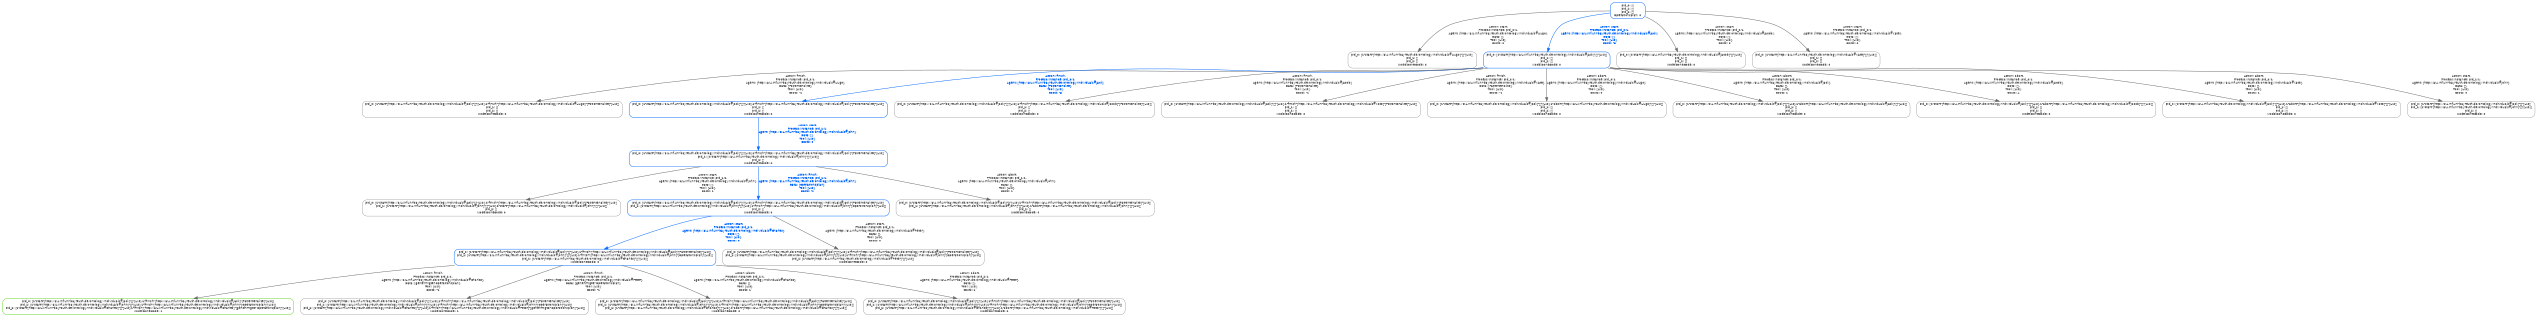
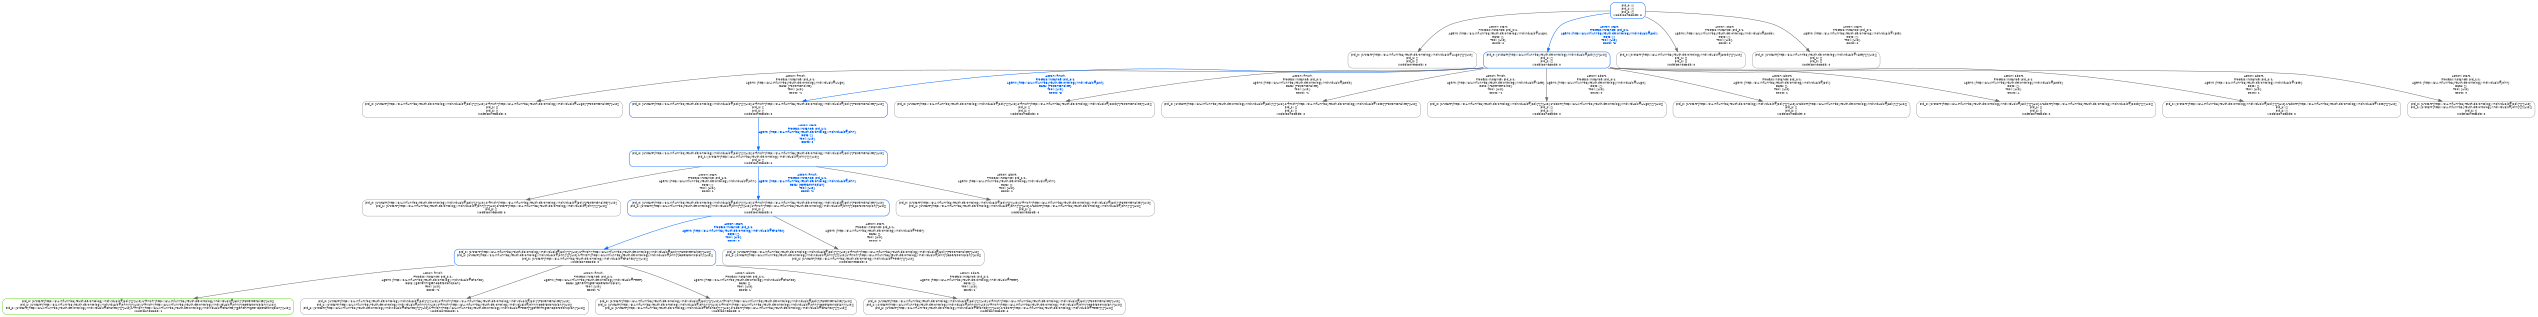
node "pid_0: [] pid_1: [] pid_2: [] Operationsplan: 0": label "pid_0: [] pid_1: [] pid_2: [] Operationsplan: 0" -> "pid_0: [] pid_1: [] pid_2: [] ModelDoneCode: 0"
